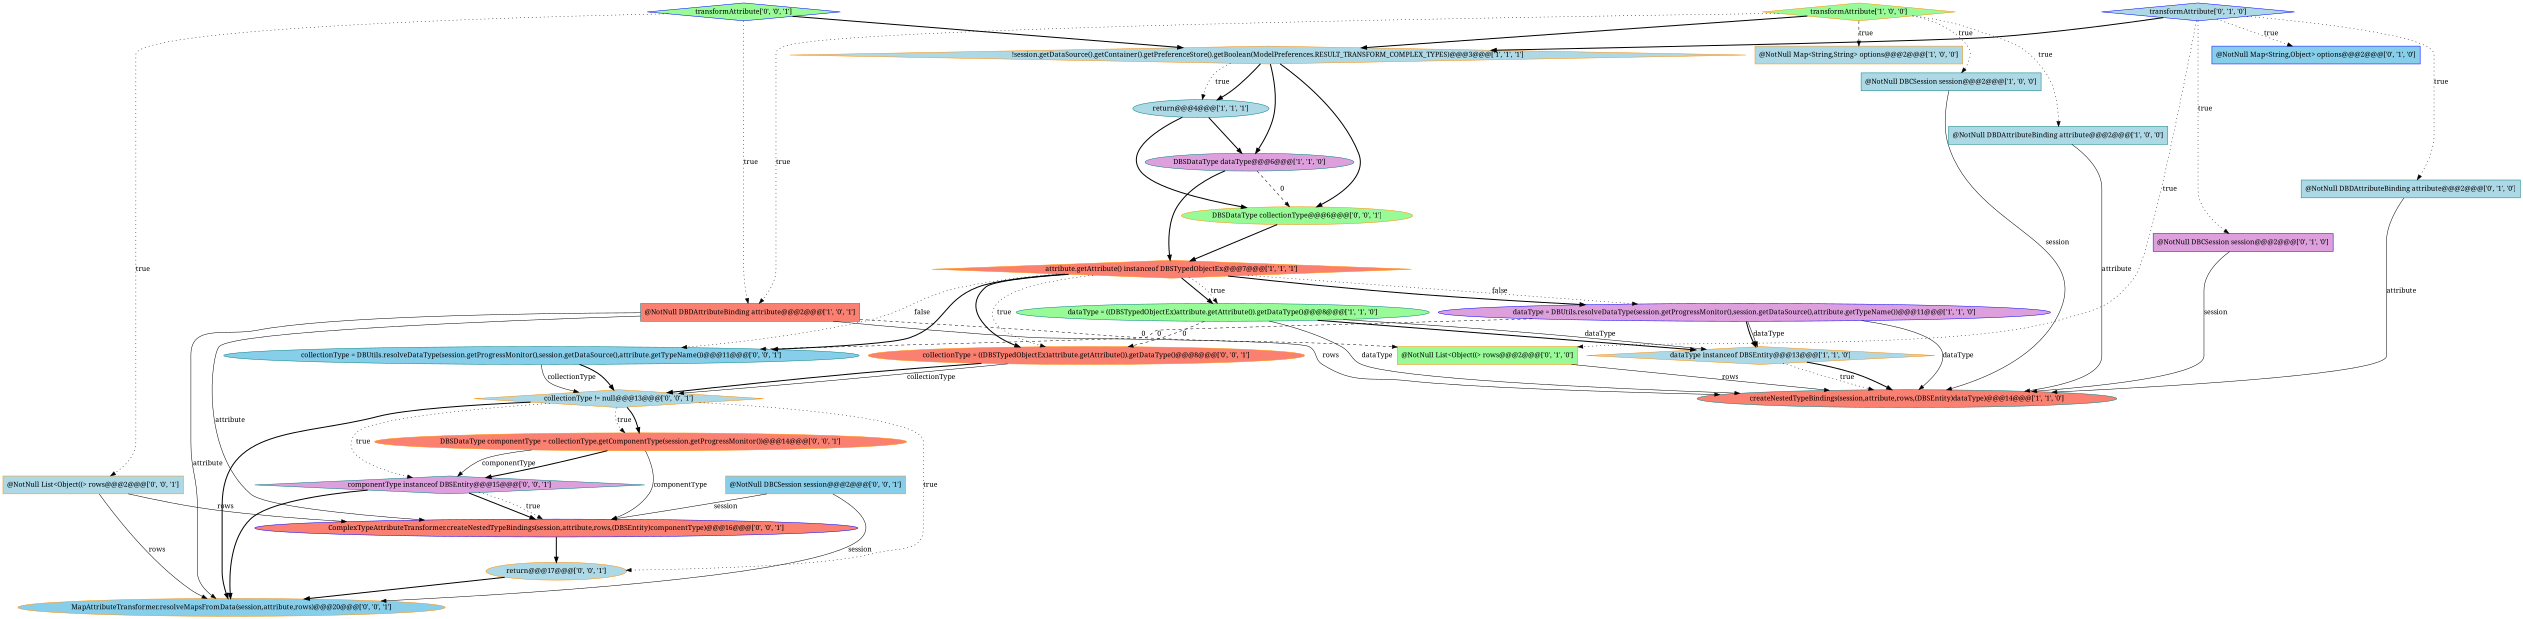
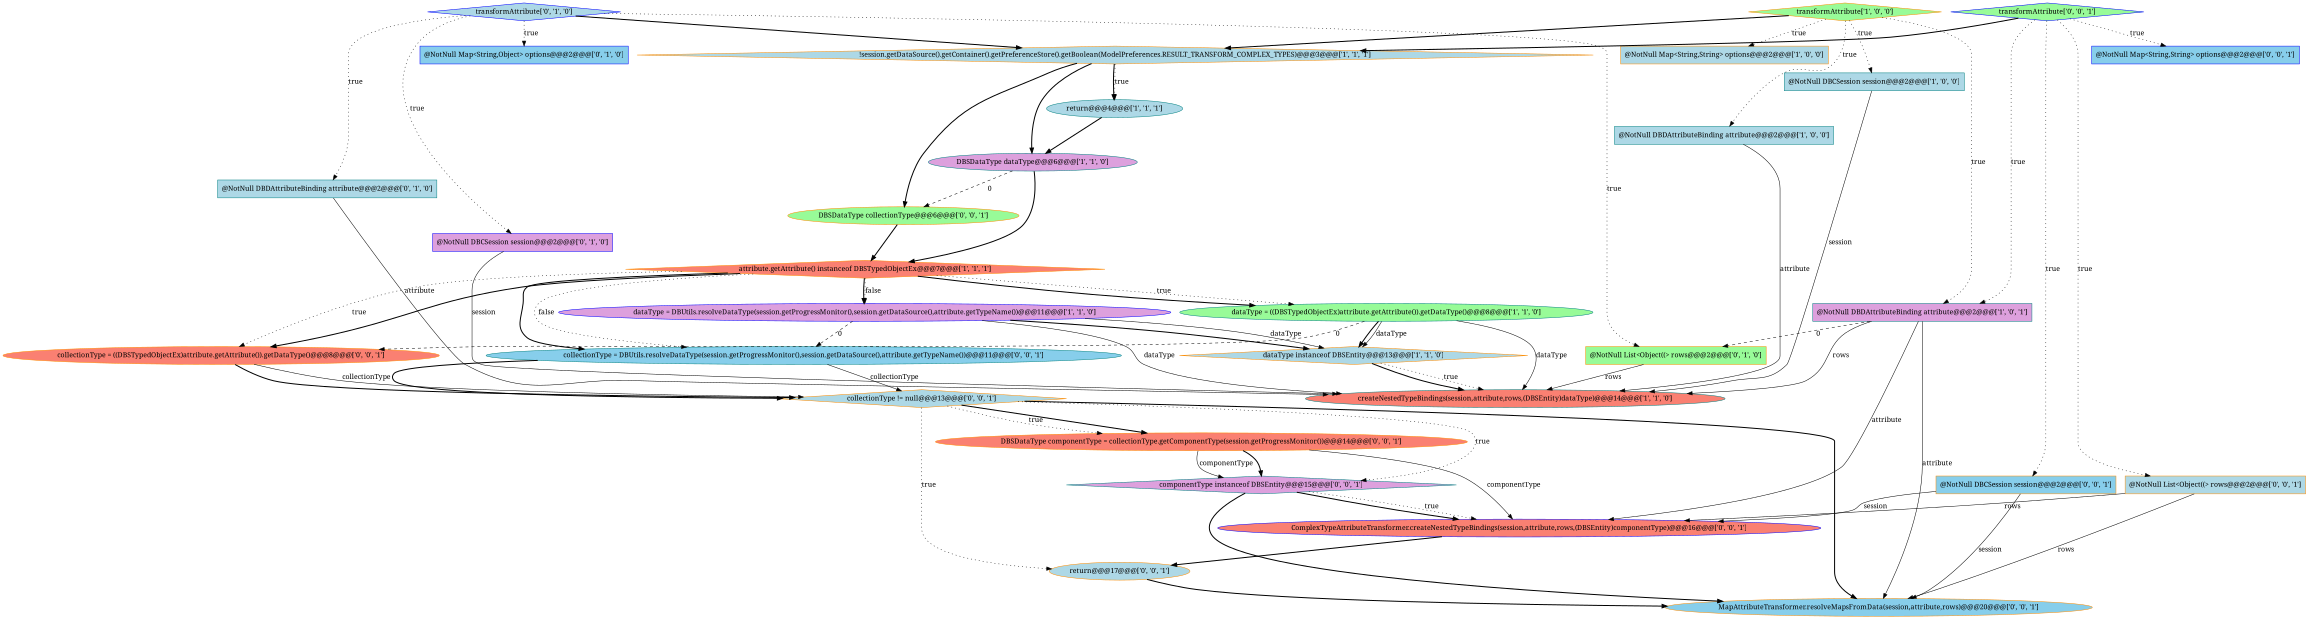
edge "transformAttribute['1', '0', '0']" -> "@NotNull Map<String,String> options@@@2@@@['1', '0', '0']": style dashed -> dotted
node "@NotNull Map<String,String> options@@@2@@@['0', '0', '1']": added
edge "return@@@4@@@['1', '1', '1']" -> "DBSDataType collectionType@@@6@@@['0', '0', '1']": removed
edge "transformAttribute['0', '0', '1']" -> "@NotNull DBCSession session@@@2@@@['0', '0', '1']": added, label "true"
node "@NotNull DBDAttributeBinding attribute@@@2@@@['1', '0', '1']": fillcolor salmon -> plum
